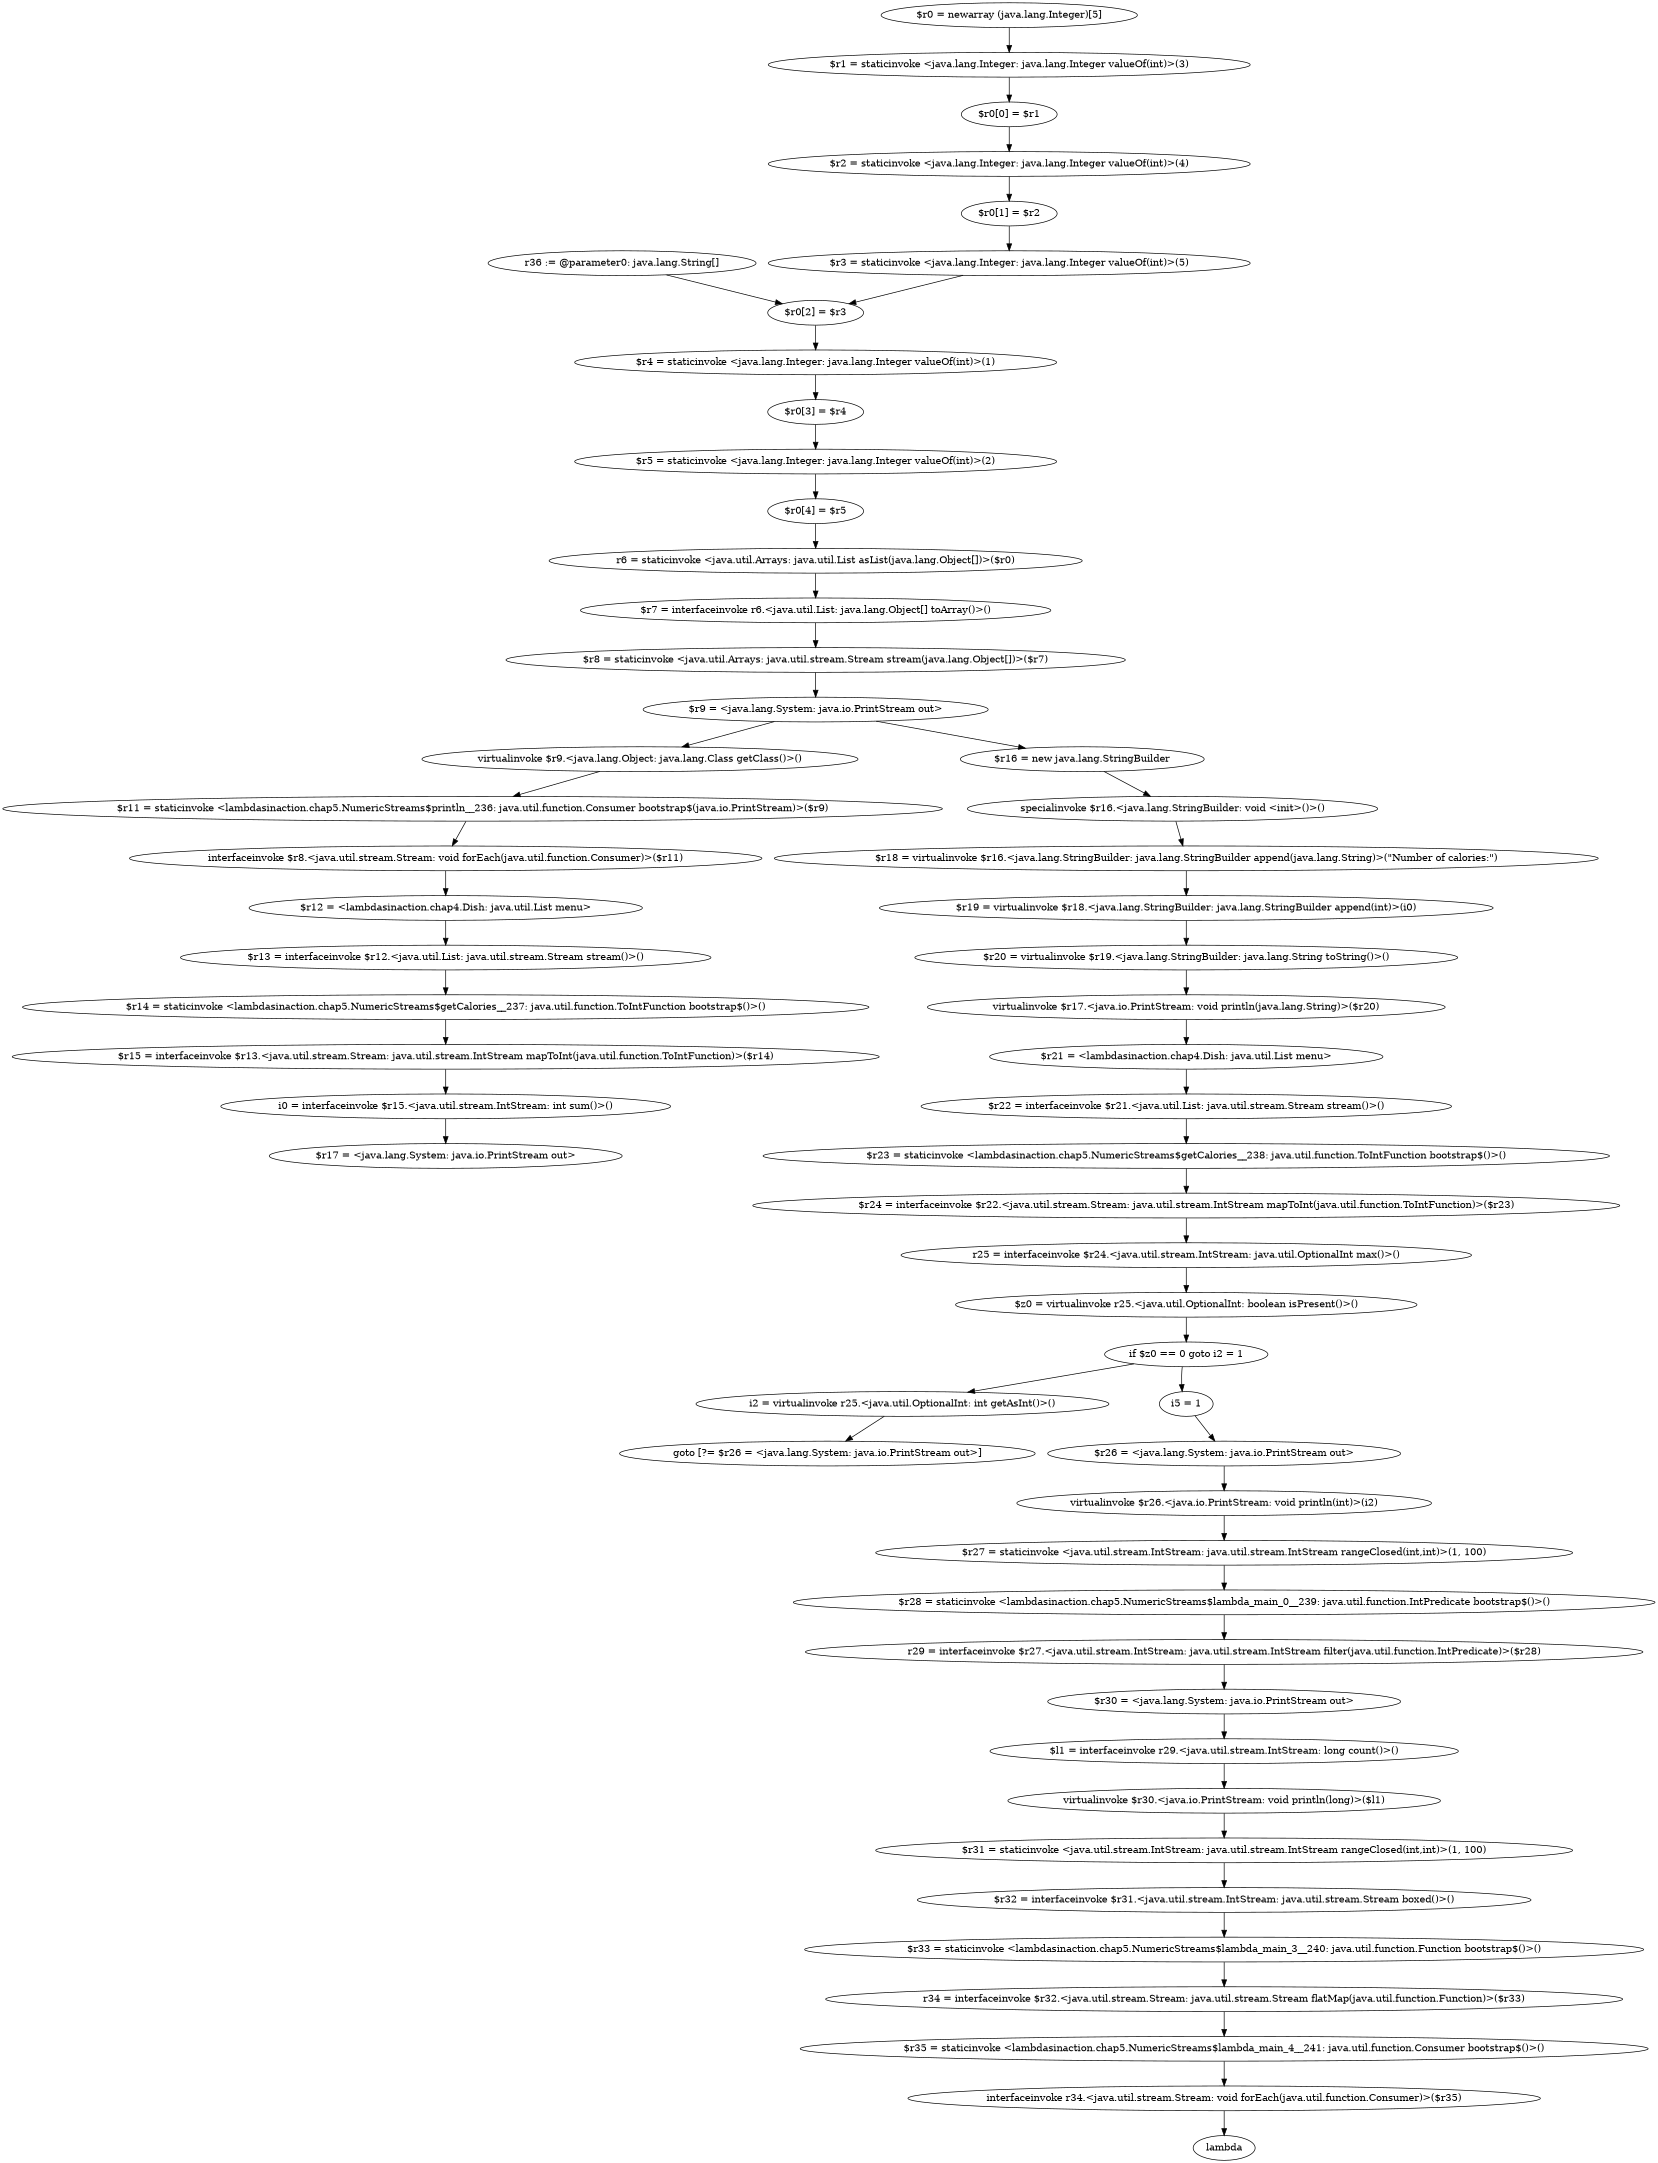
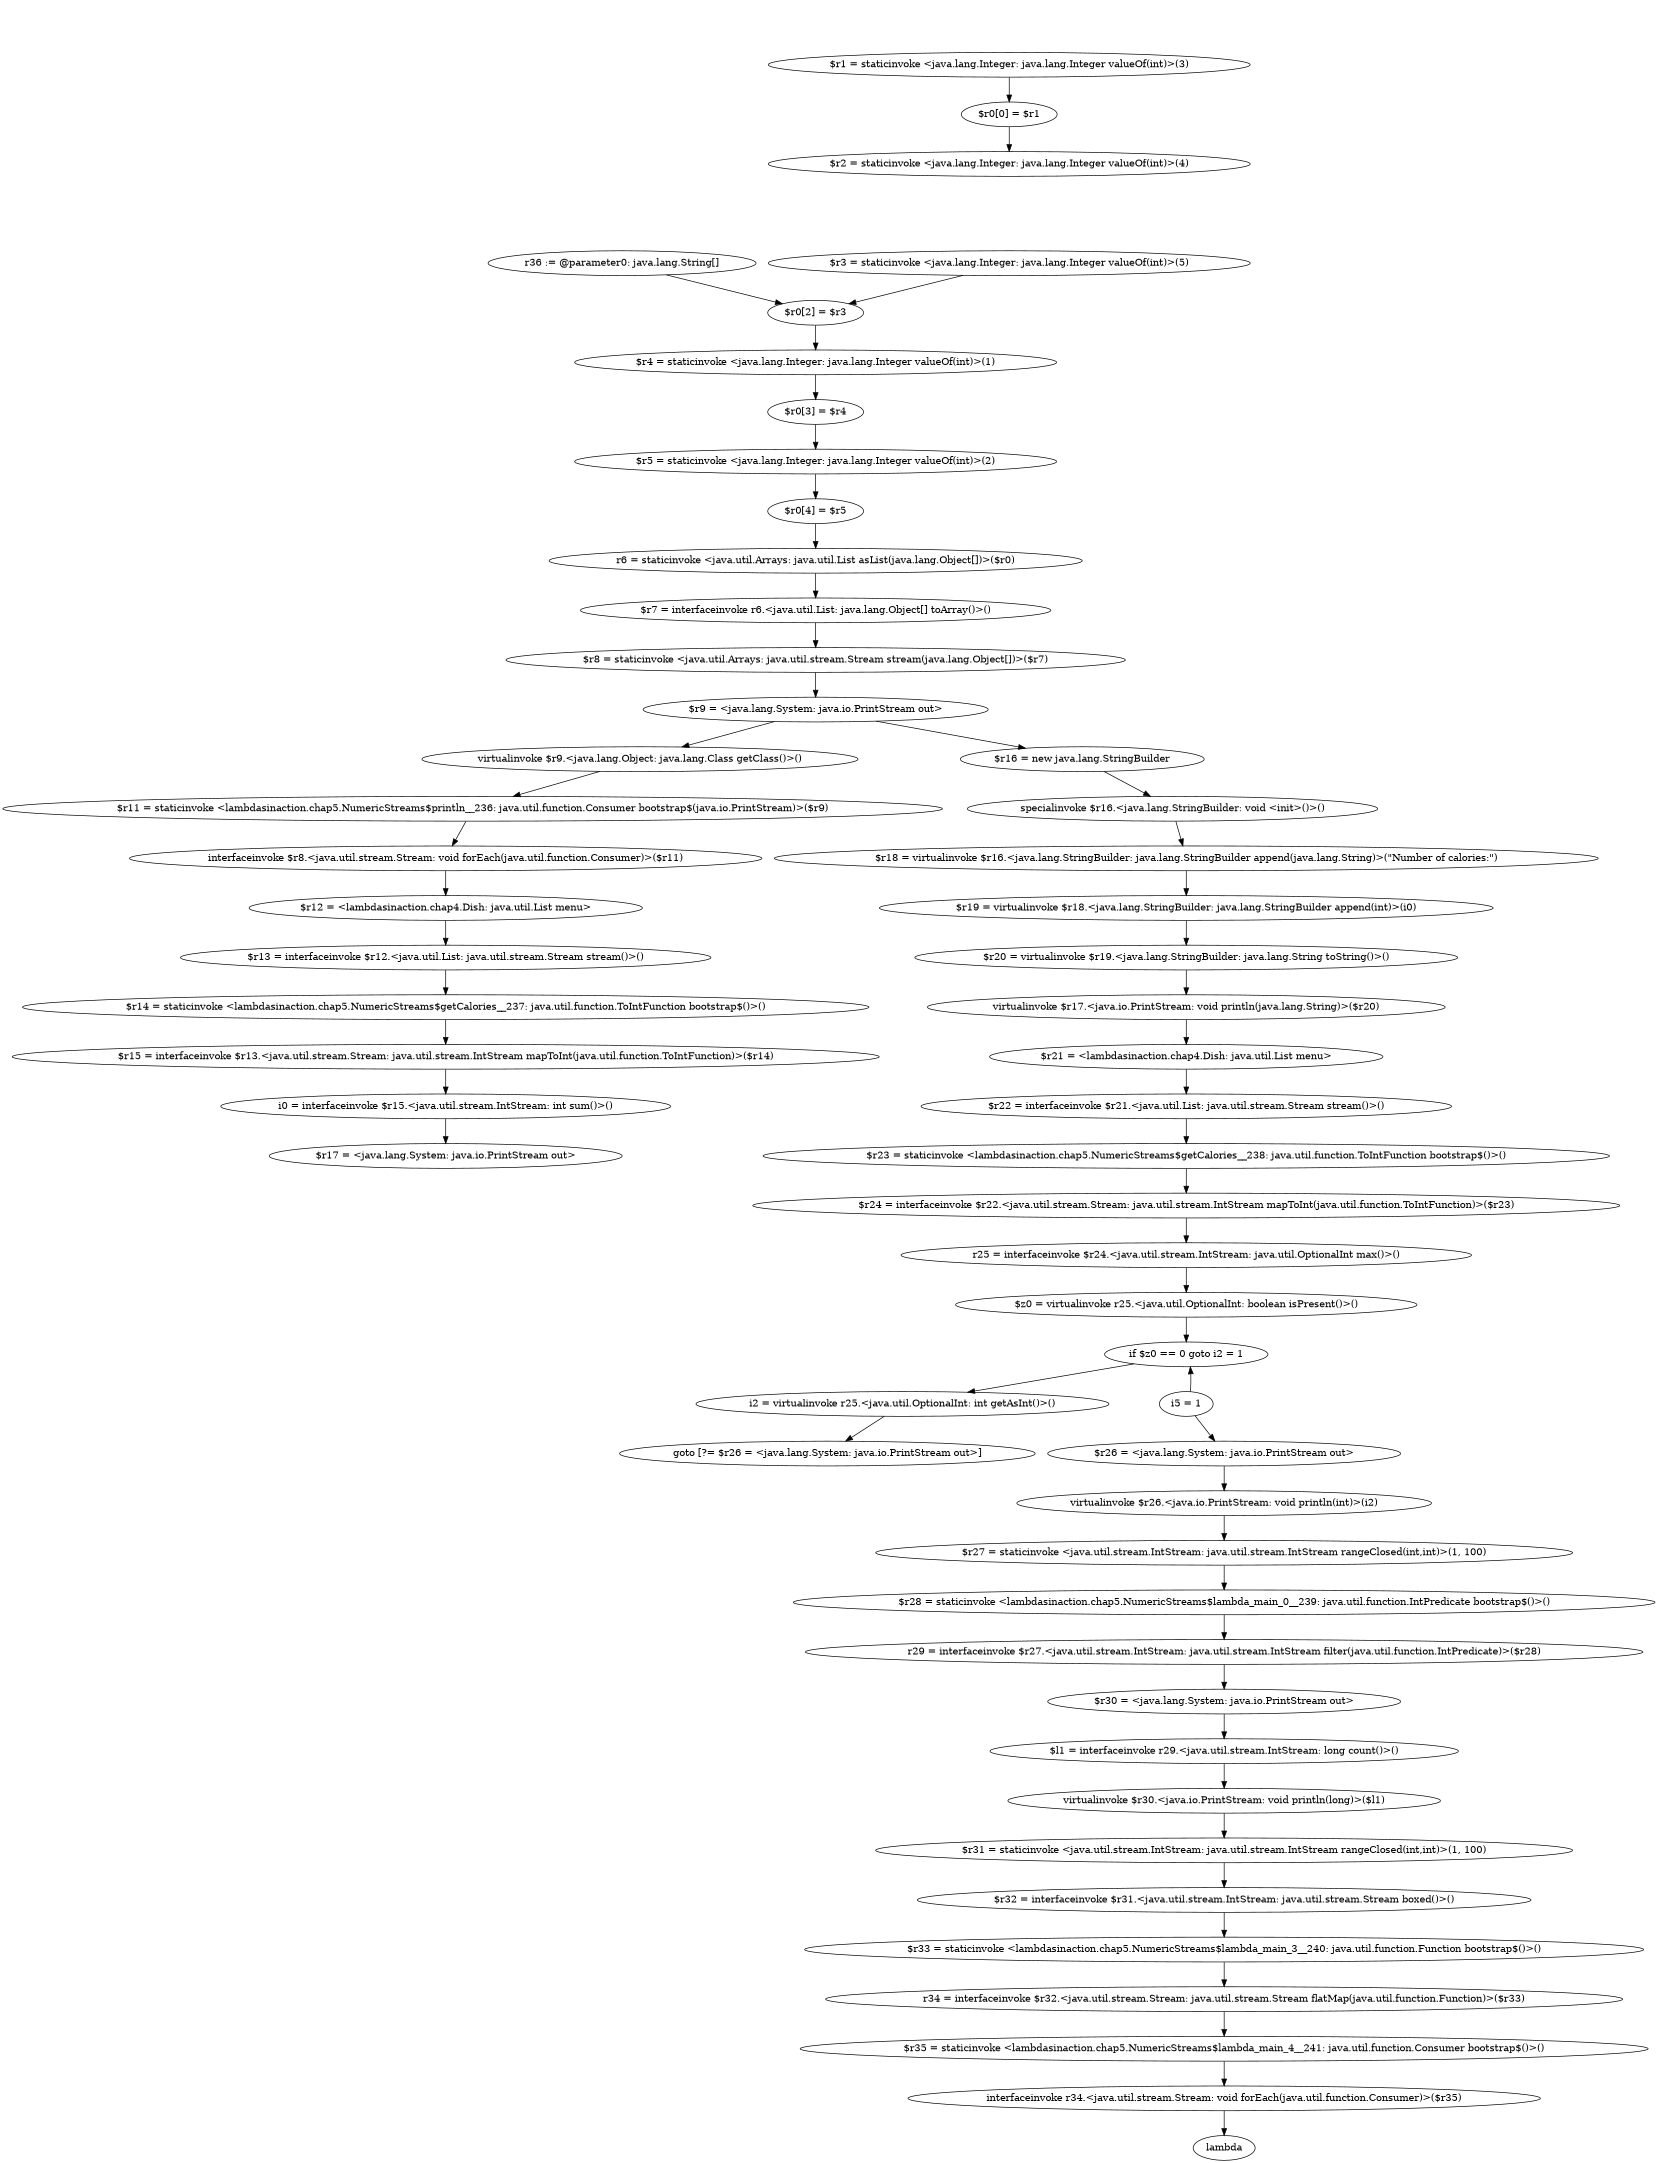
node "$r0 = newarray (java.lang.Integer)[5]": removed
node "$r0[1] = $r2": removed
edge "if $z0 == 0 goto i2 = 1" -> "i5 = 1": reversed
